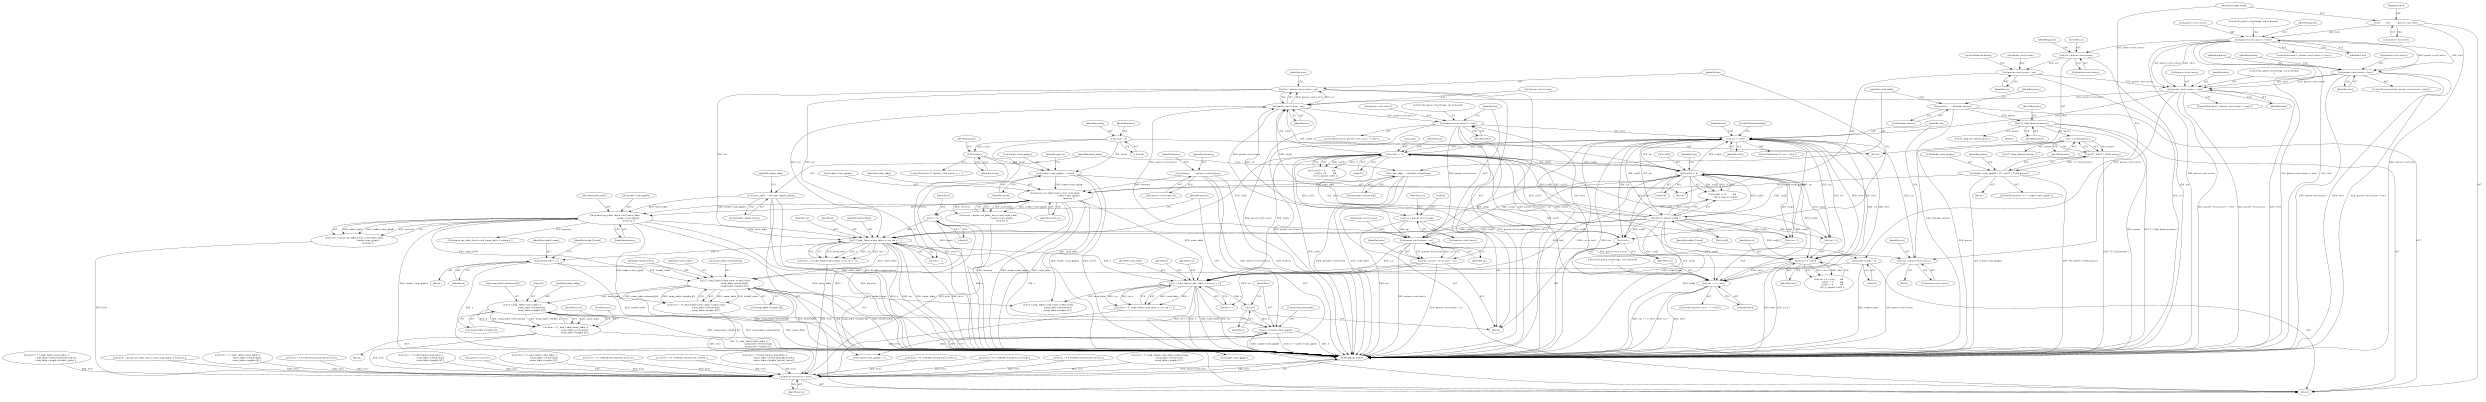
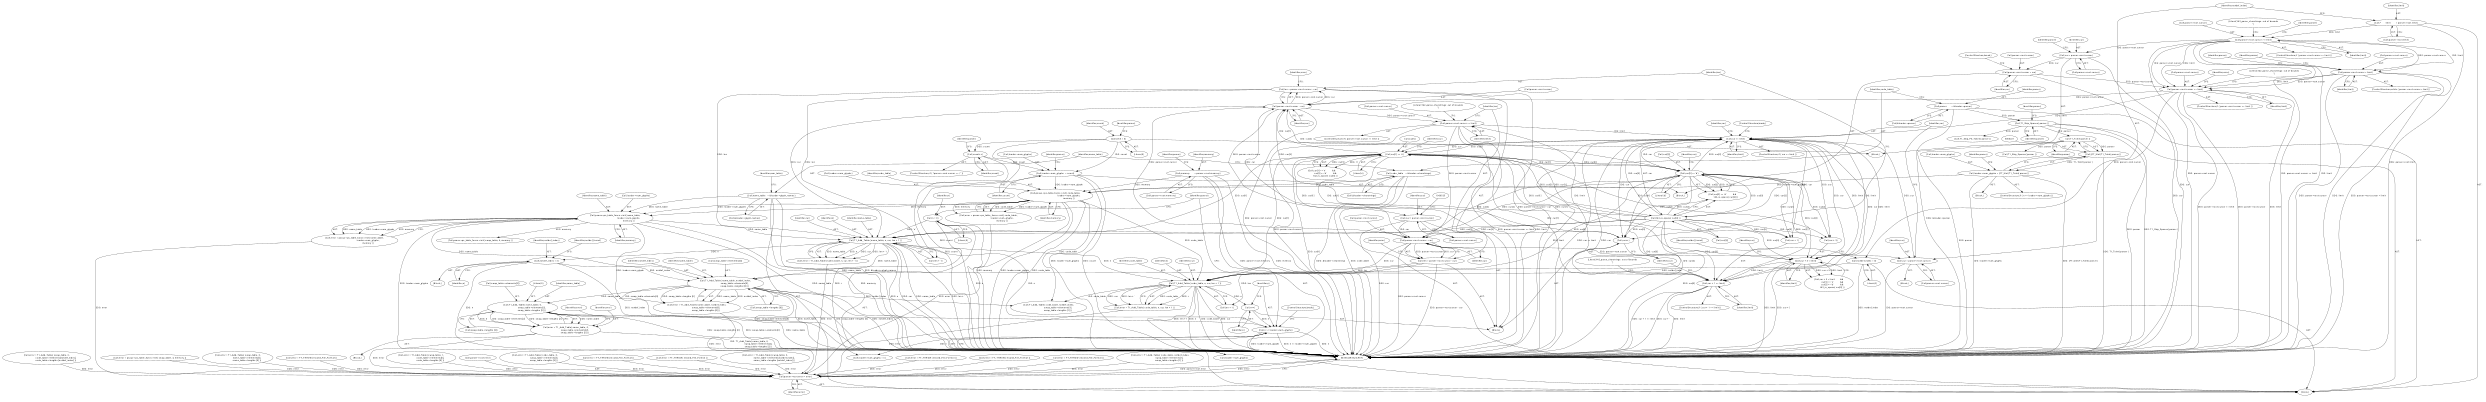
node "(Call,count = 0)": label "(Call,count = 0)" -> "(Call,limit = 0)"
node "(Identifier,swap_table)": label "(Identifier,swap_table)" -> "(Identifier,num_table)"
